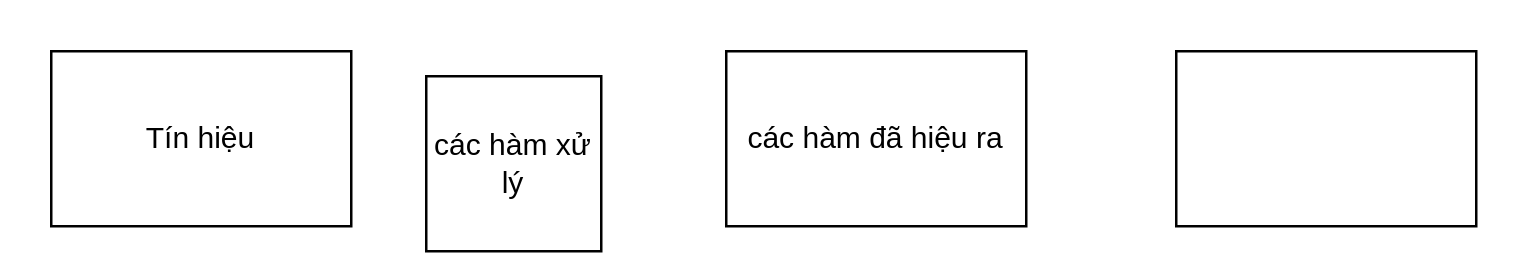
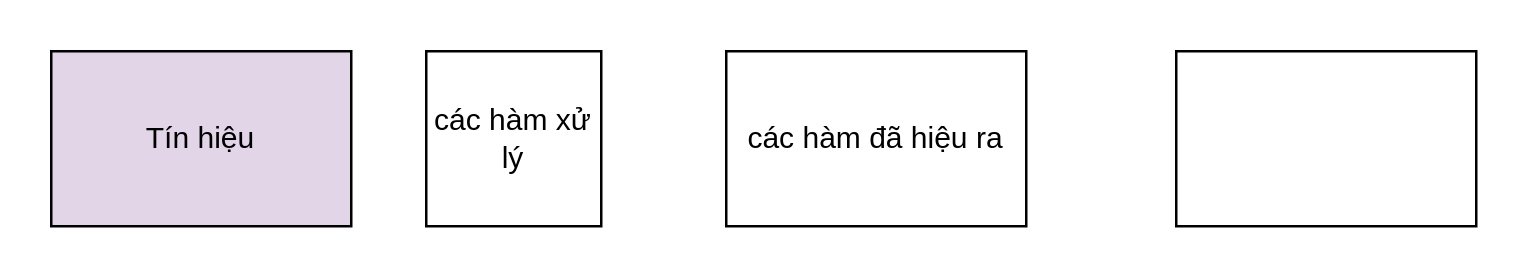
node "Tín hiệu": fillcolor #ffffff -> #e1d5e7
node "các hàm xử lý": moved (514, 164) -> (514, 139)
